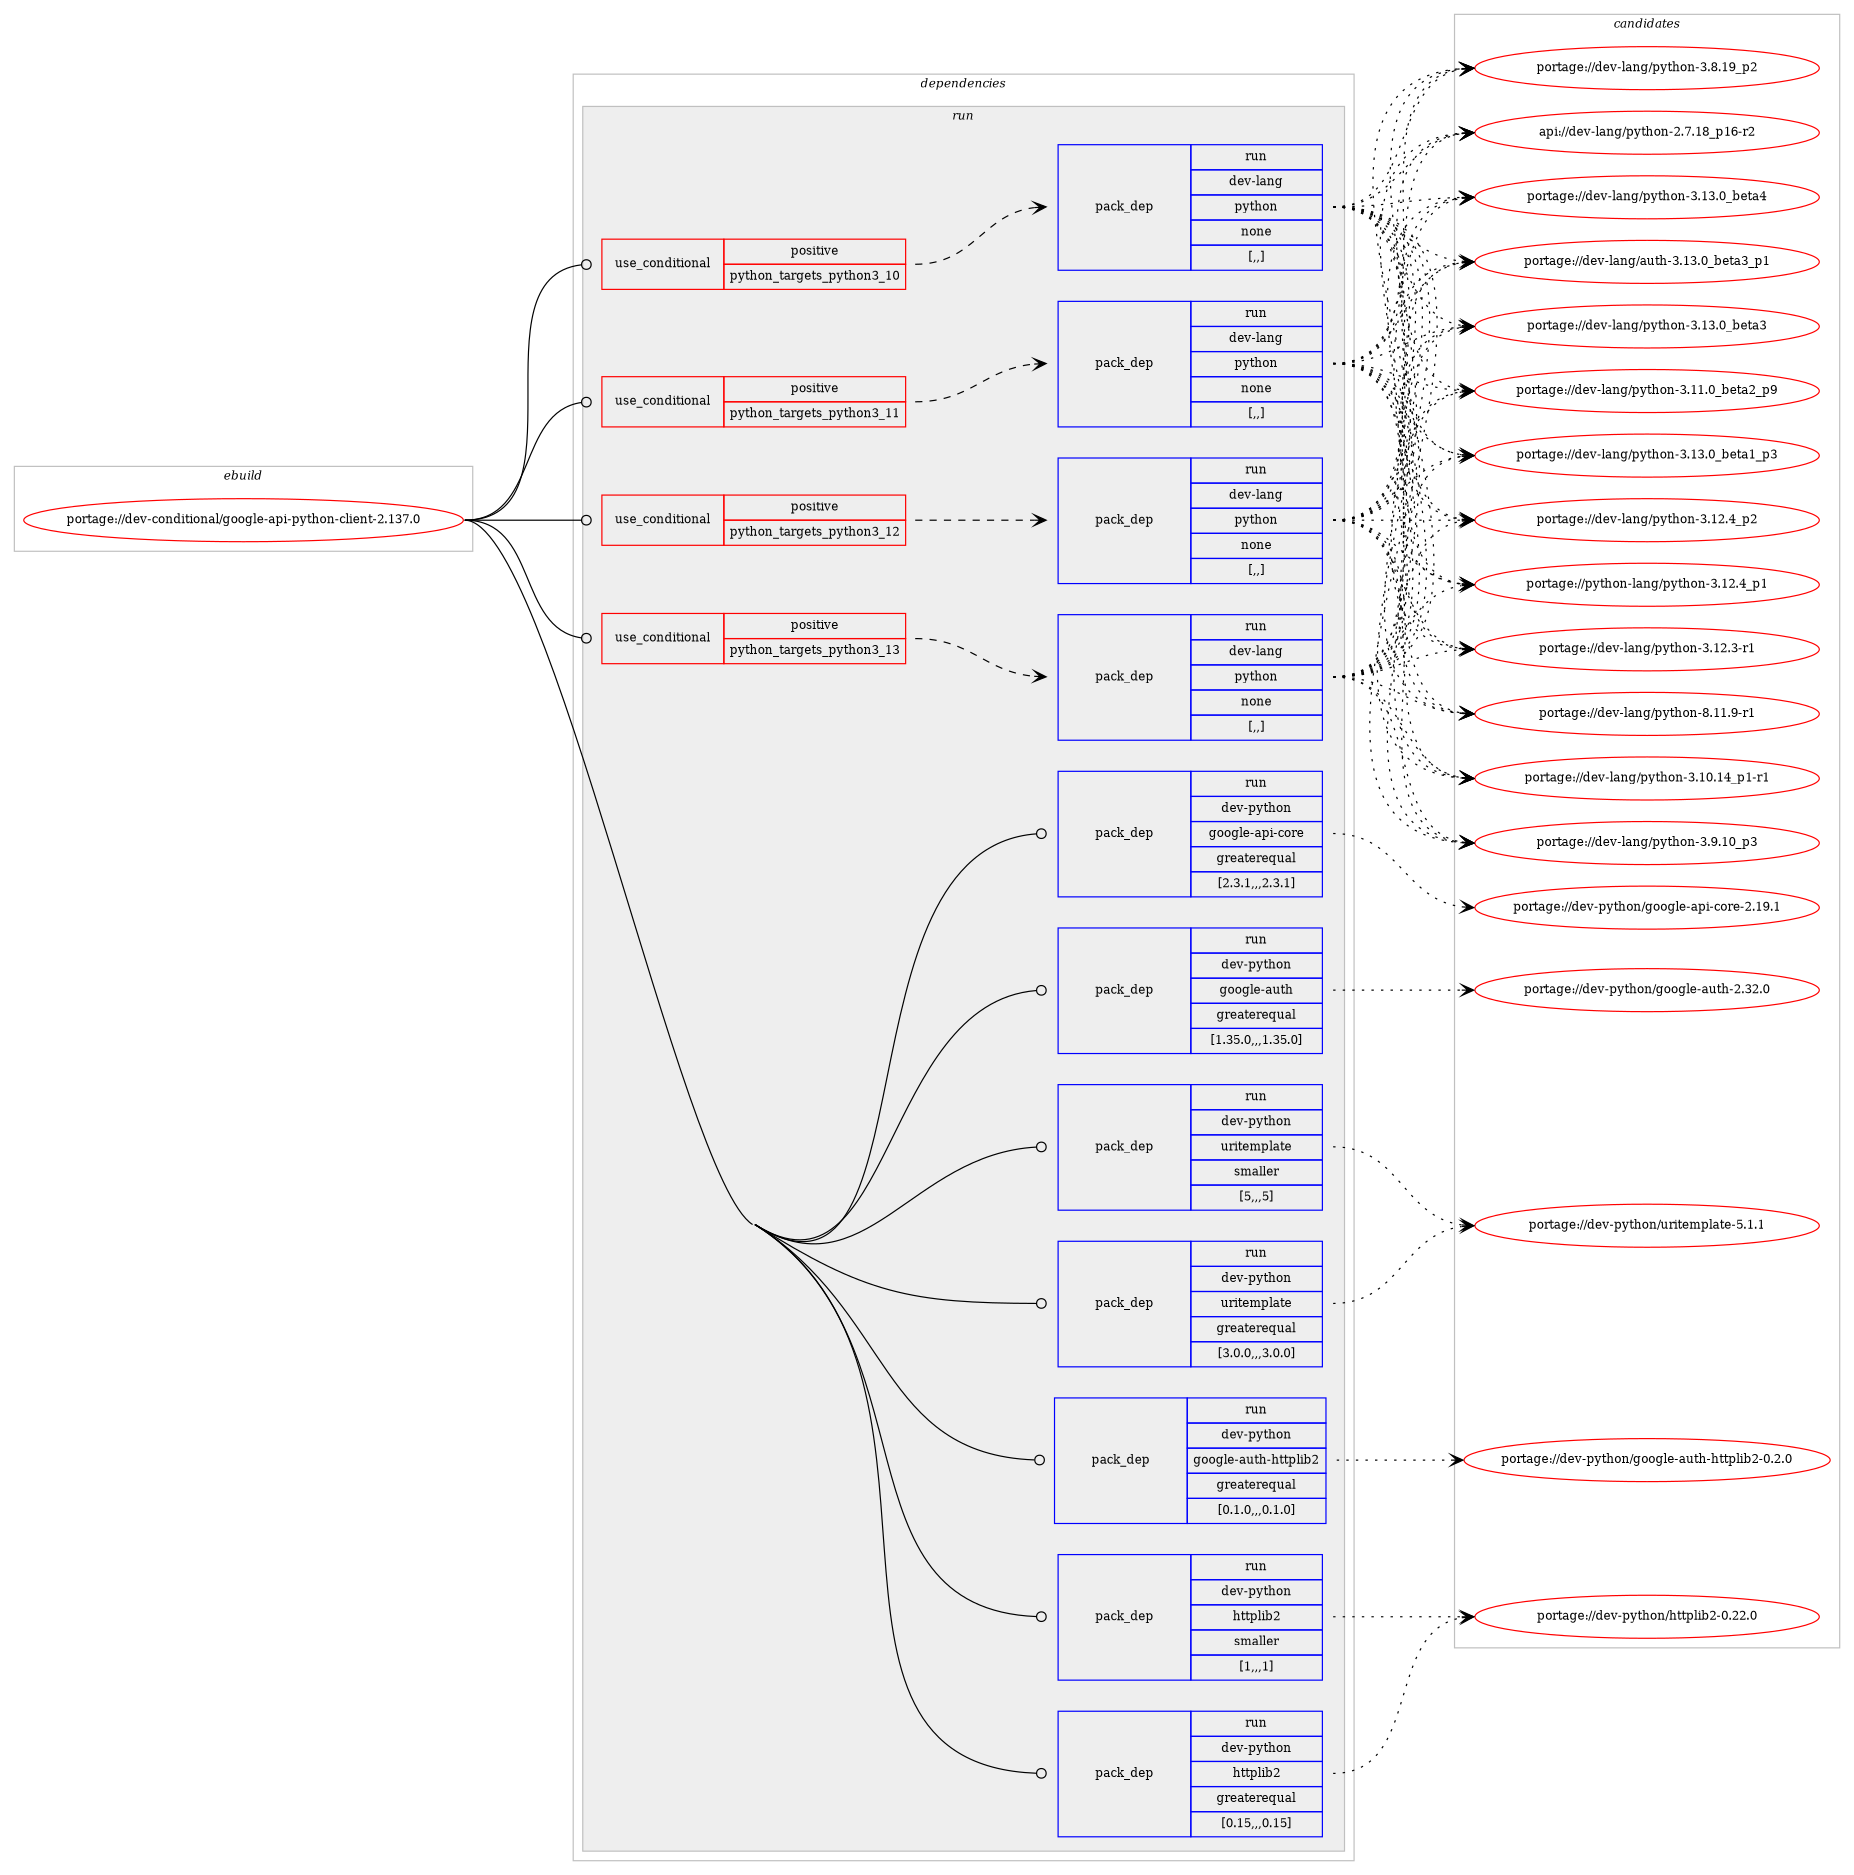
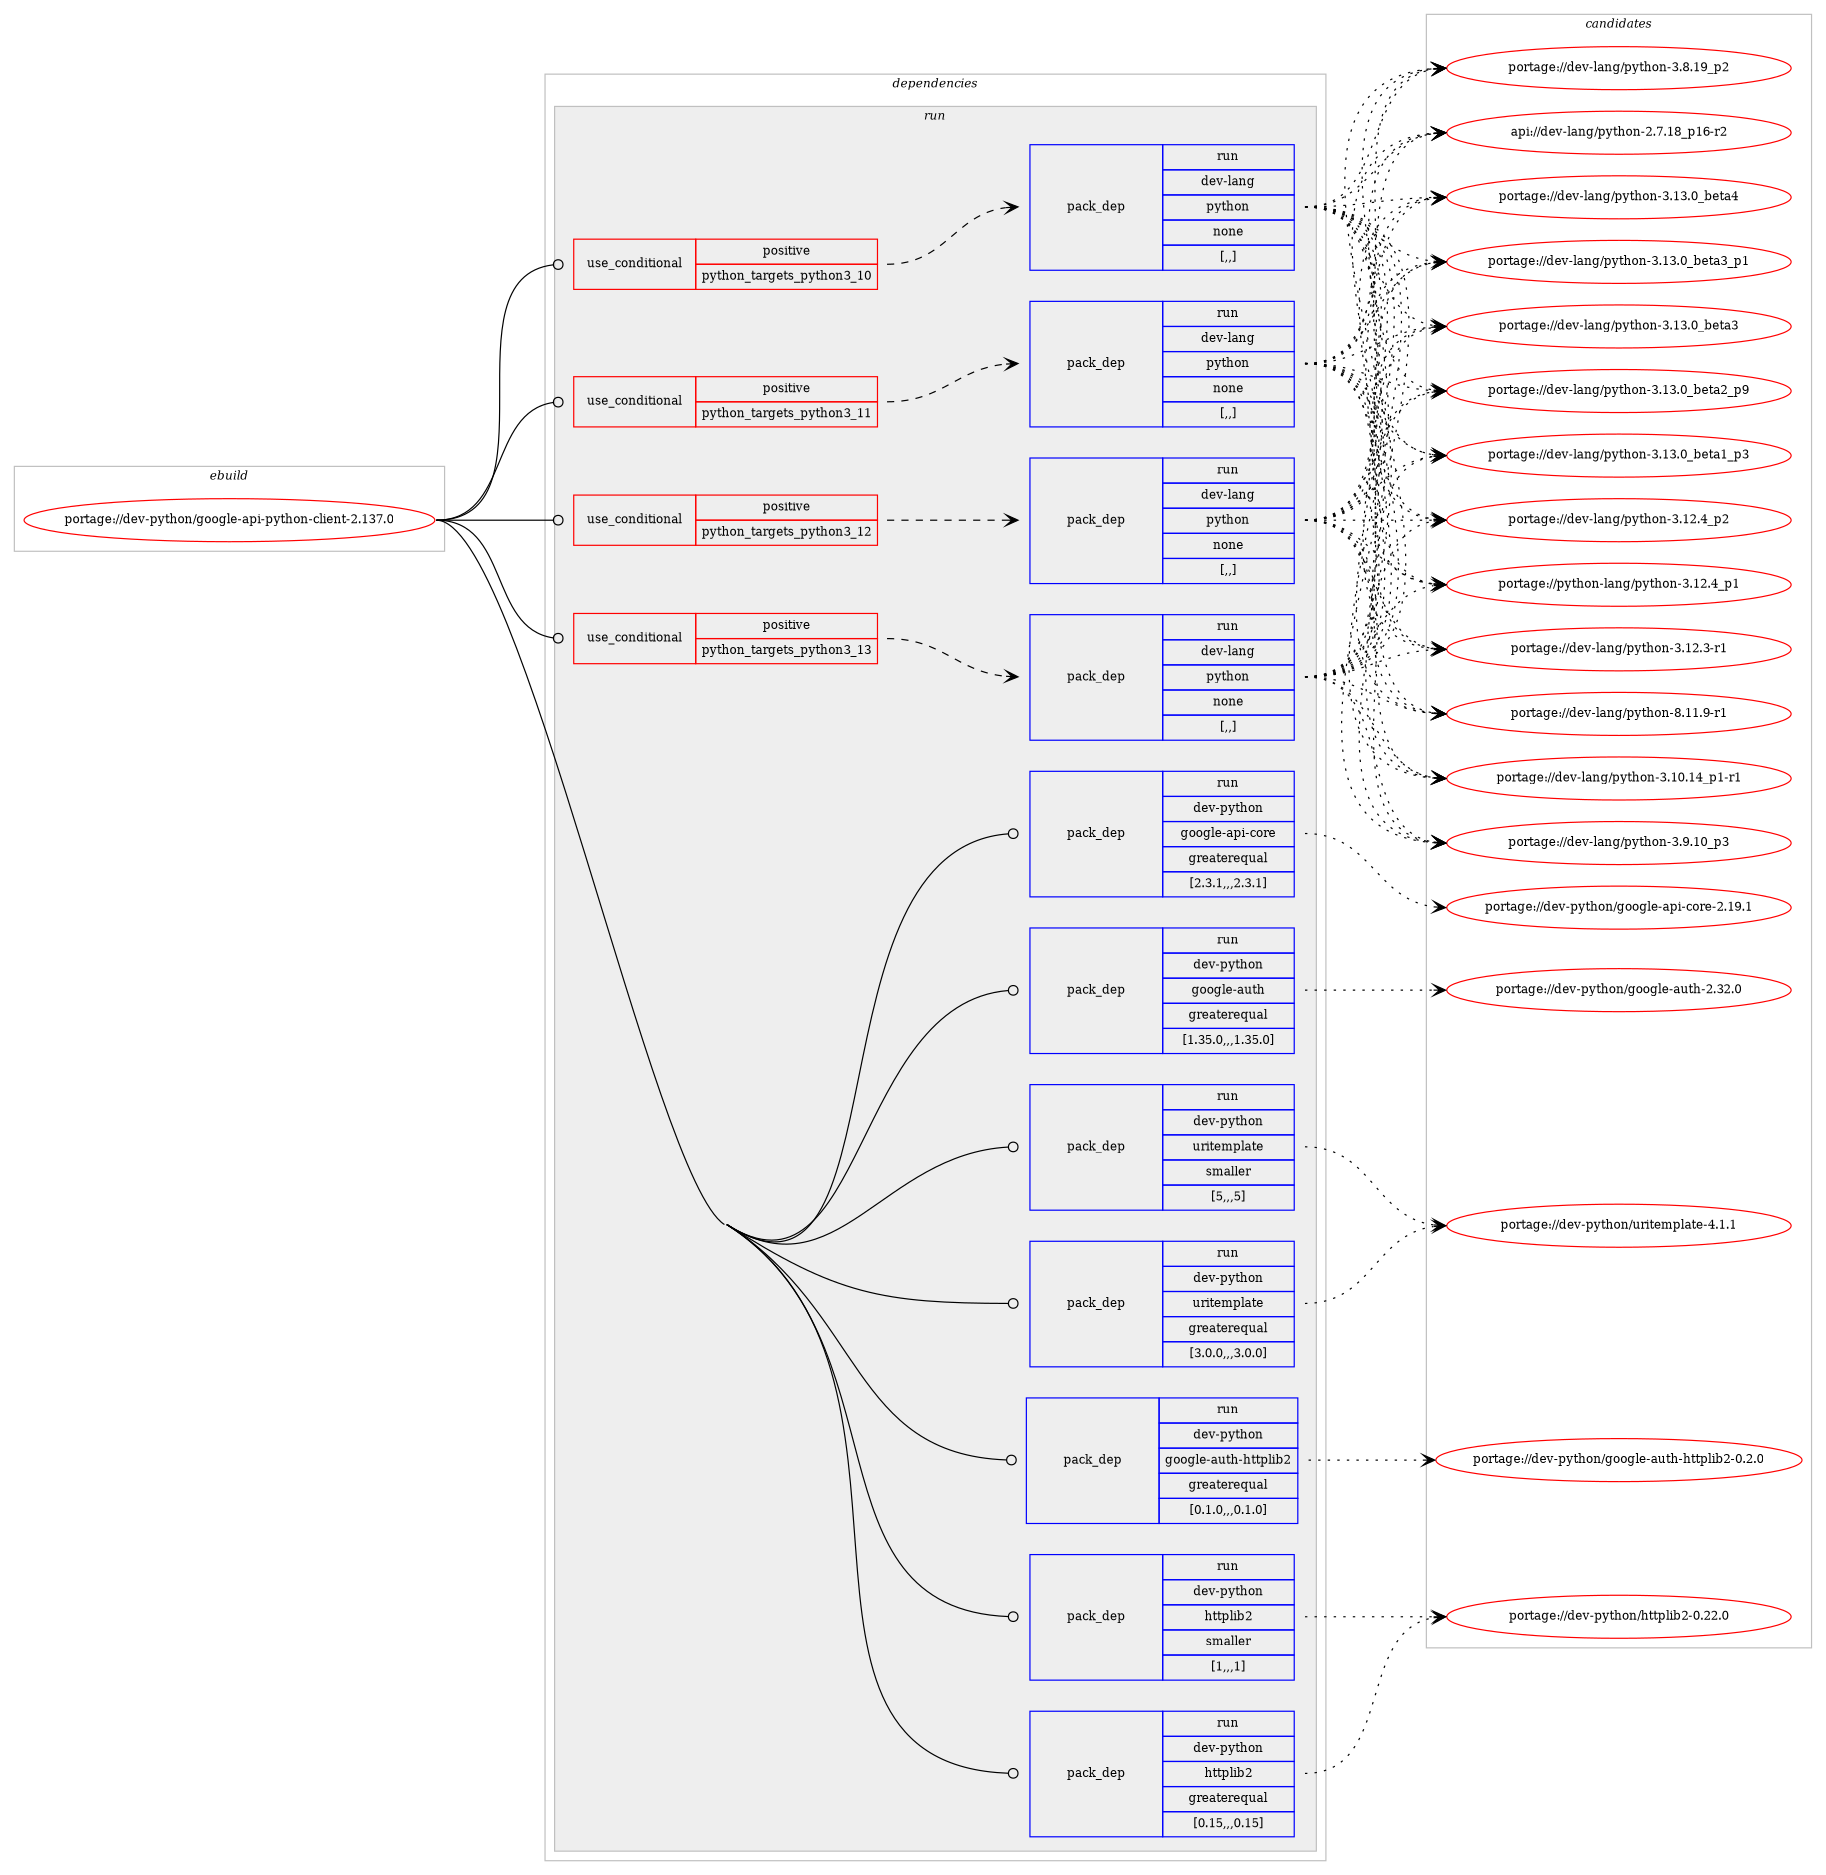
node "portage://dev-lang/auth-3.13.0_beta3_p1": label "portage://dev-lang/auth-3.13.0_beta3_p1" -> "portage://dev-lang/python-3.13.0_beta3_p1"
node "portage://dev-lang/python-3.11.0_beta2_p9": label "portage://dev-lang/python-3.11.0_beta2_p9" -> "portage://dev-lang/python-3.13.0_beta2_p9"
node "portage://dev-conditional/google-api-python-client-2.137.0": label "portage://dev-conditional/google-api-python-client-2.137.0" -> "portage://dev-python/google-api-python-client-2.137.0"
node "portage://dev-python/uritemplate-5.1.1": label "portage://dev-python/uritemplate-5.1.1" -> "portage://dev-python/uritemplate-4.1.1"
